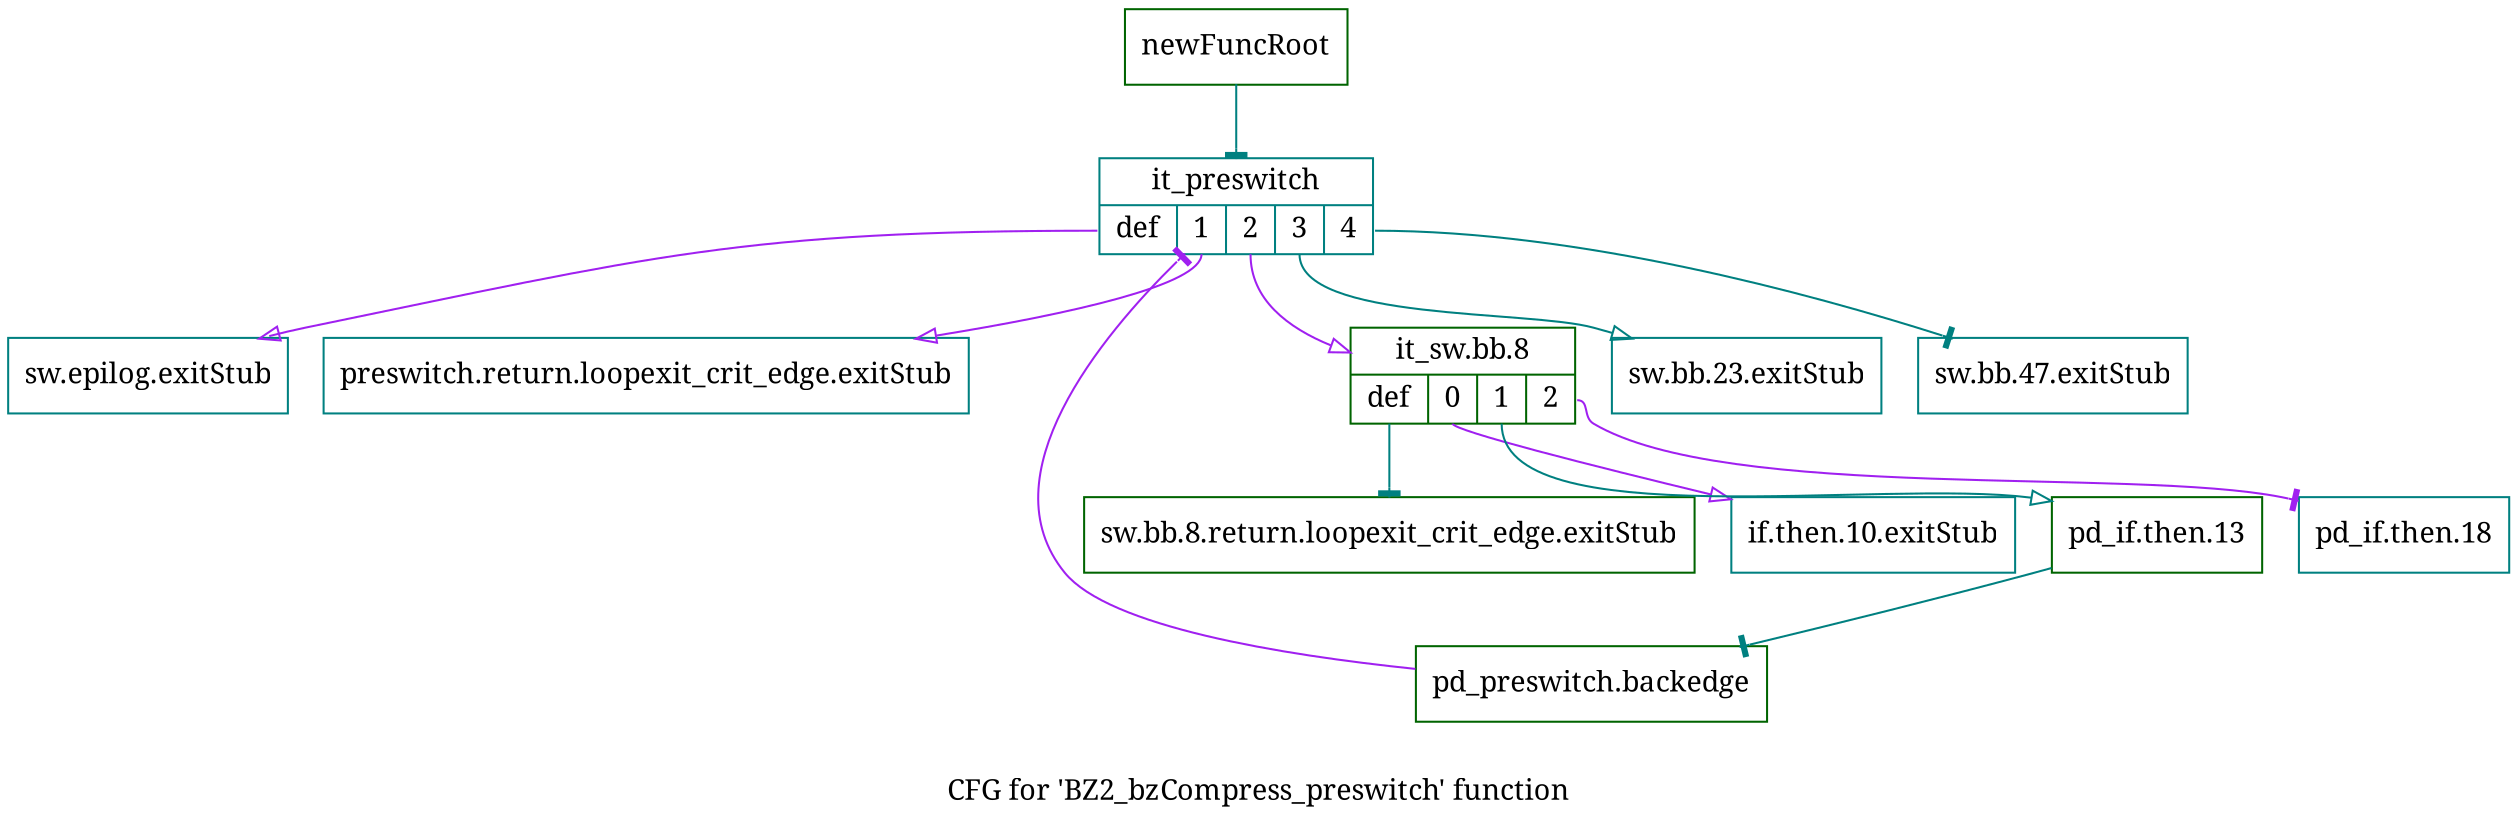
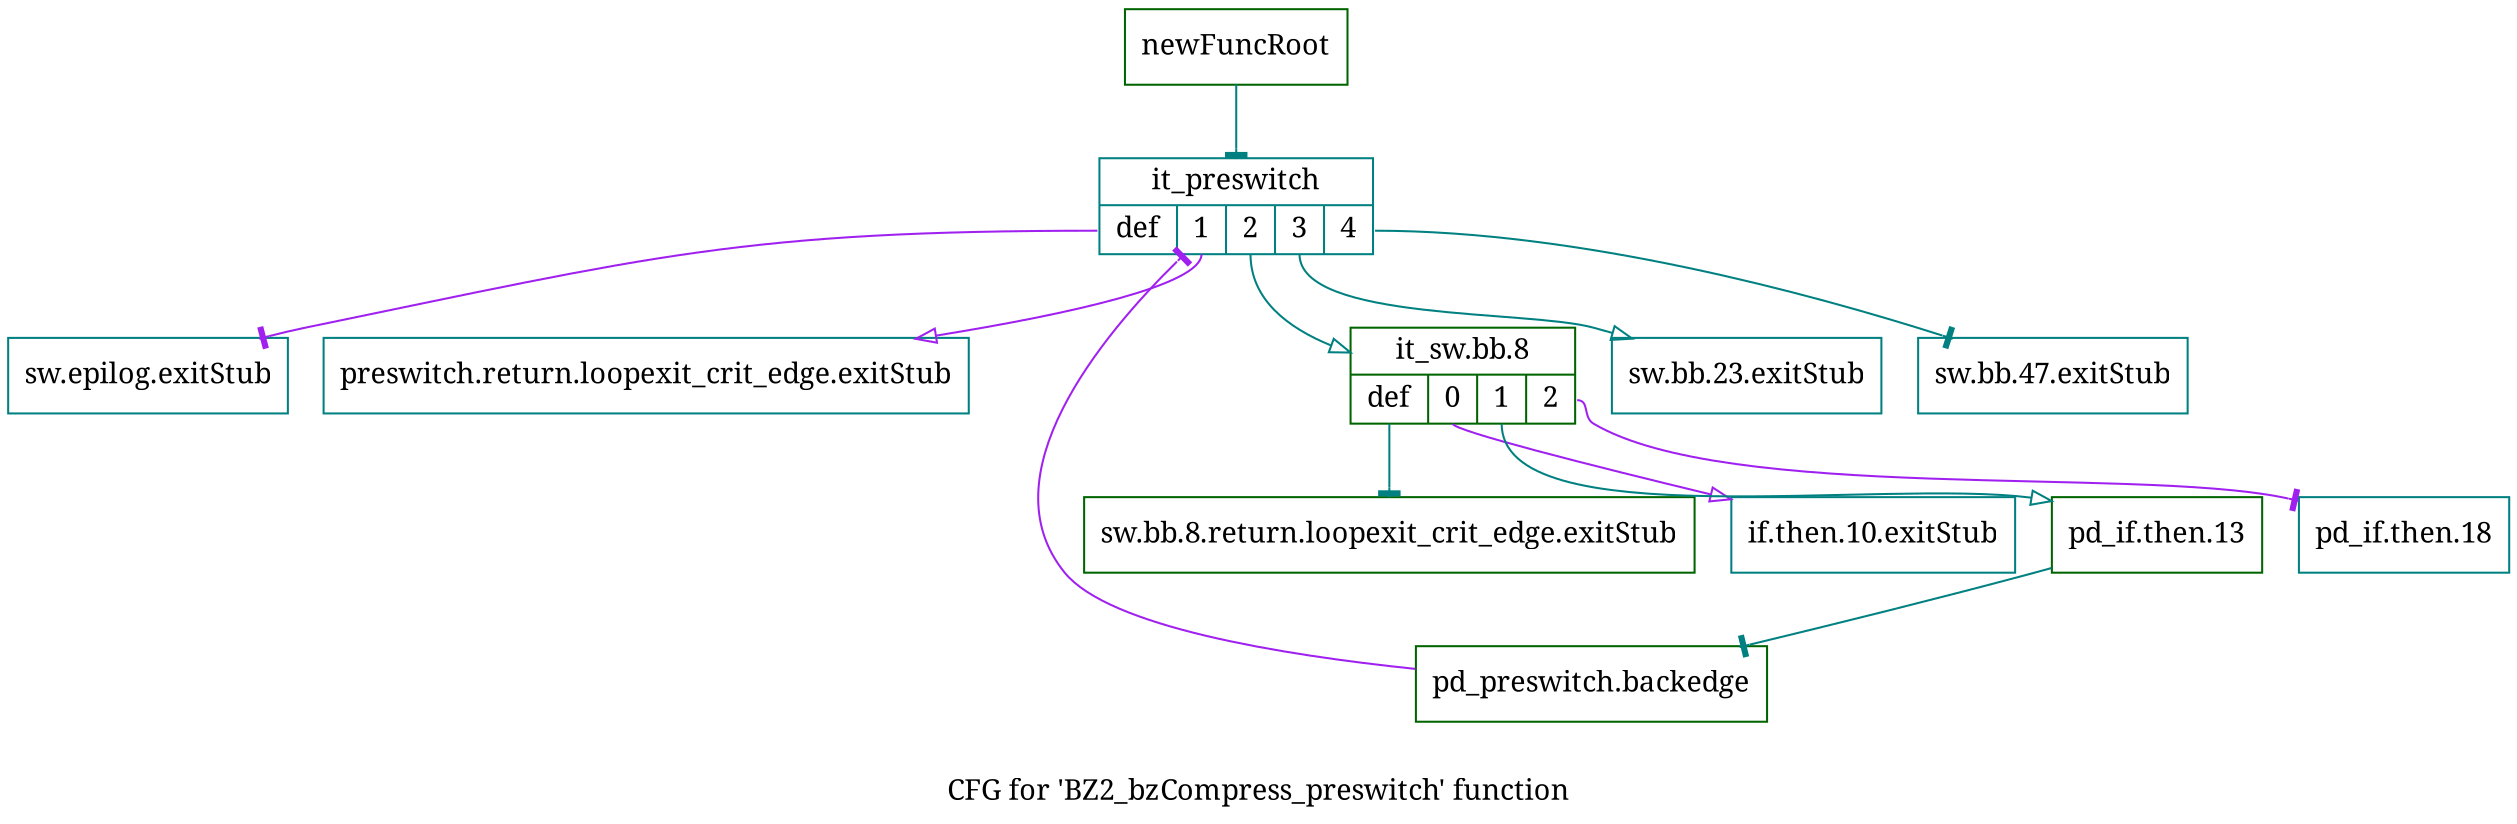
edge "it_preswitch" -> "sw.epilog.exitStub": arrowhead onormal -> tee
edge "it_preswitch" -> "it_sw.bb.8": color purple -> teal
